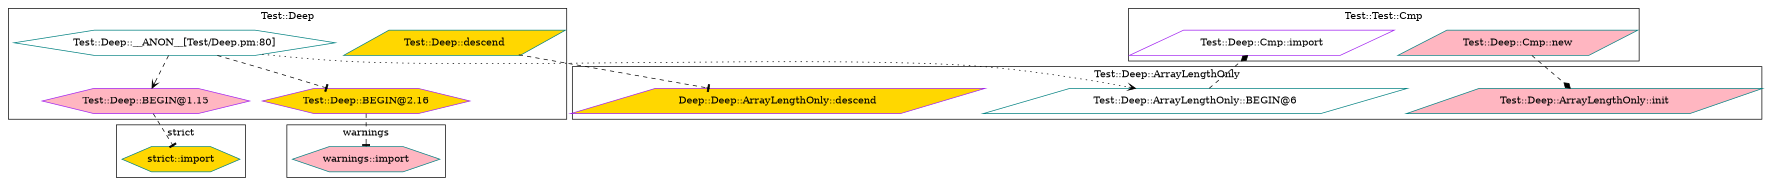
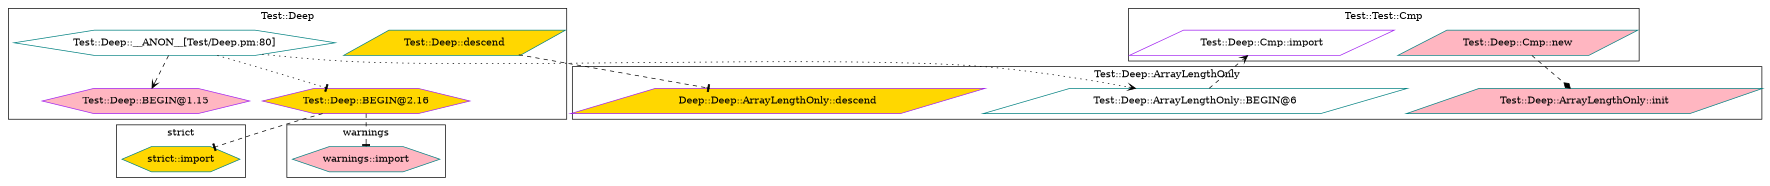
edge "Test::Deep::__ANON__[Test/Deep.pm:80]" -> "Test::Deep::BEGIN@2.16": style dashed -> dotted
edge "Test::Deep::ArrayLengthOnly::BEGIN@6" -> "Test::Deep::Cmp::import": arrowhead diamond -> vee
edge "Test::Deep::BEGIN@1.15" -> "strict::import": now "Test::Deep::BEGIN@2.16" -> "strict::import"
